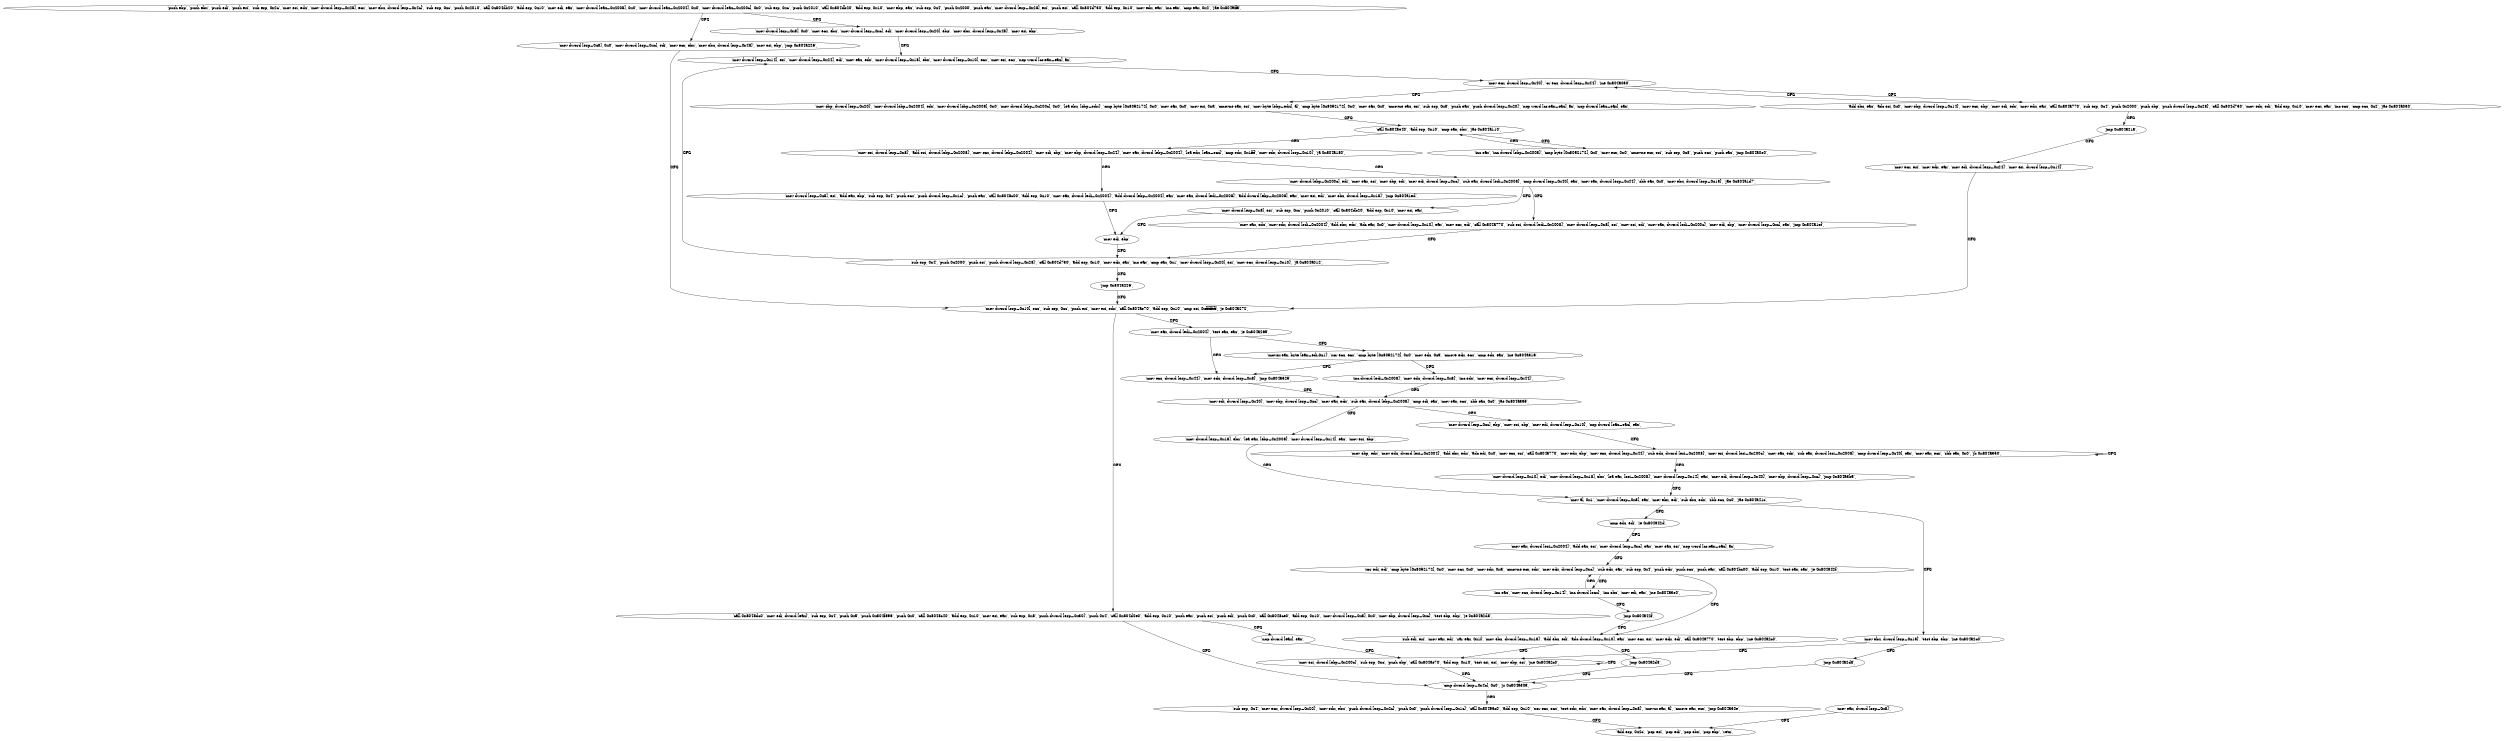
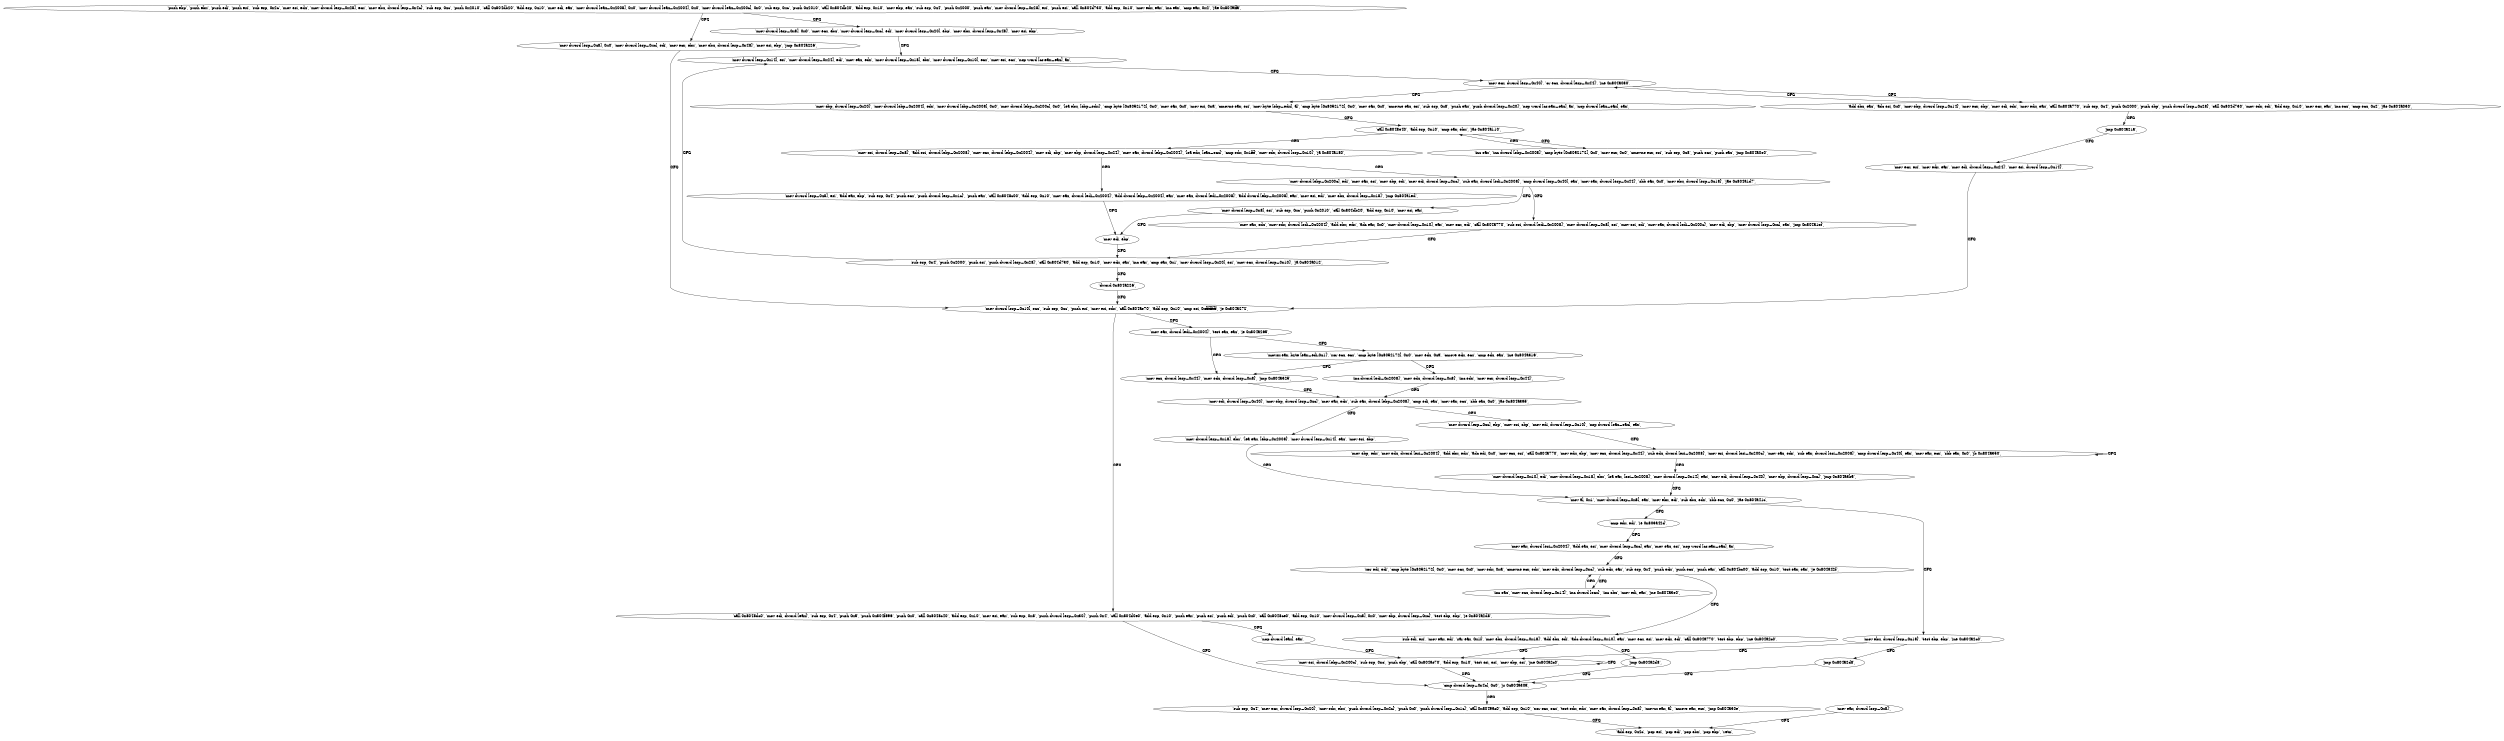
node "'jmp 0x804a226',": label "'jmp 0x804a226'," -> "'dword 0x804a226',"
node "'cmp edx, edi', 'je 0x804a42d',": label "'cmp edx, edi', 'je 0x804a42d'," -> "'cmp edx, edi', 'je 0x803a42d',"
node "'jmp 0x804a42f',": removed
